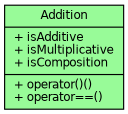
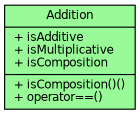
node "Addition": text "+ operator()()" -> "+ isComposition()()"
